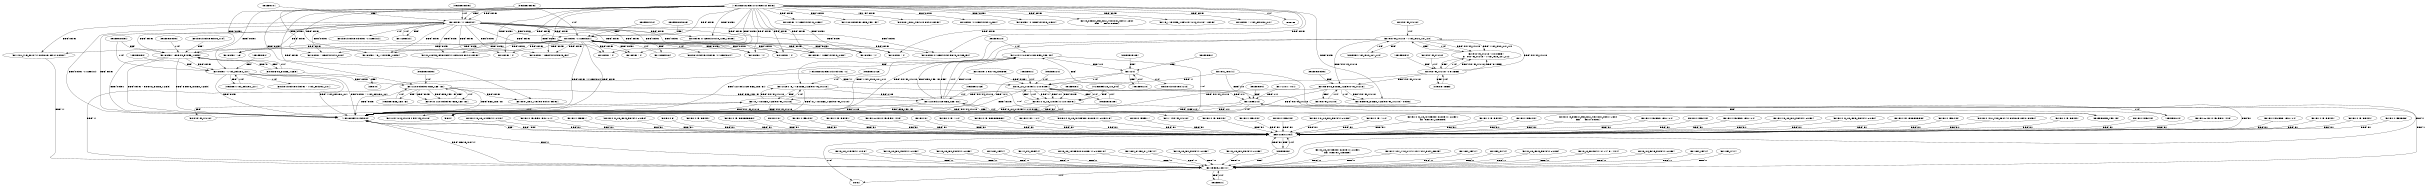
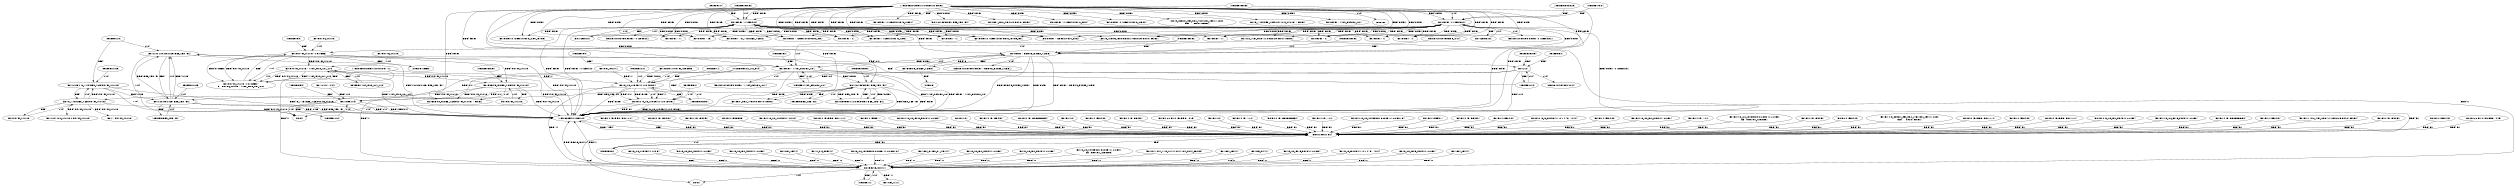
edge "(MethodParameterIn,unsigned int optlen)" -> "(Call,optlen > 40)": added, label "DDG: optlen"
edge "(MethodParameterIn,unsigned int optlen)" -> "(Call,copy_from_user(msf, optval, optlen))": label "KERNEL: optlen" -> "DDG: optlen"
edge "(MethodParameterIn,unsigned int optlen)" -> "(Call,optlen < sizeof(struct group_req))": label "DDG: optlen" -> "DDG: ifindex"
edge "(Call,optlen >= sizeof(int))" -> "(Call,optlen >= sizeof(char))": removed, label "DDG: optlen"
edge "(Identifier,sysctl_igmp_max_msf)" -> "(Call,gsf->gf_numsrc > sysctl_igmp_max_msf)": label "SIZE: " -> "AST: "
node "(ControlStructure,if (optlen < GROUP_FILTER_SIZE(0)))": added
edge "(Call,!msf)" -> "(Call,ip_mc_msfilter(sk, msf, ifindex))": label "AST: " -> "DDG: msf"
edge "(Literal,0x1ffffff)" -> "(Call,gsf->gf_numsrc >= 0x1ffffff)": now "(Call,xfrm_user_policy(sk, optname, optval, optlen))" -> "(Call,gsf->gf_numsrc >= 0x1ffffff)"
edge "(Call,lock_sock(sk))" -> "(Call,kfree(msf))": now "(Call,!msf)" -> "(Call,kfree(msf))"
edge "(Call,err = ip_mc_msfilter(sk, msf, ifindex))" -> "(Call,ip_mc_msfilter(sk, msf, ifindex))": now "(JumpTarget,mc_msf_out:)" -> "(Call,ip_mc_msfilter(sk, msf, ifindex))"
node "(Call,gsf = kmalloc(optlen, GFP_KERNEL))": label "(Call,gsf = kmalloc(optlen, GFP_KERNEL))" -> "(Call,interface = kmalloc(optlen, GFP_KERNEL))"
edge "(MethodParameterIn,unsigned int optlen)" -> "(MethodReturn,static int)": added, label "DDG: optlen"
node "(Call,err = ip_ra_control(sk, val ? 1 : 0, NULL))": added
edge "(Call,inet_csk(sk))" -> "(Call,release_sock(sk))": label "DDG: sk" -> "AST: sk"
edge "(Call,inet_sk(sk))" -> "(Call,release_sock(sk))": reversed
